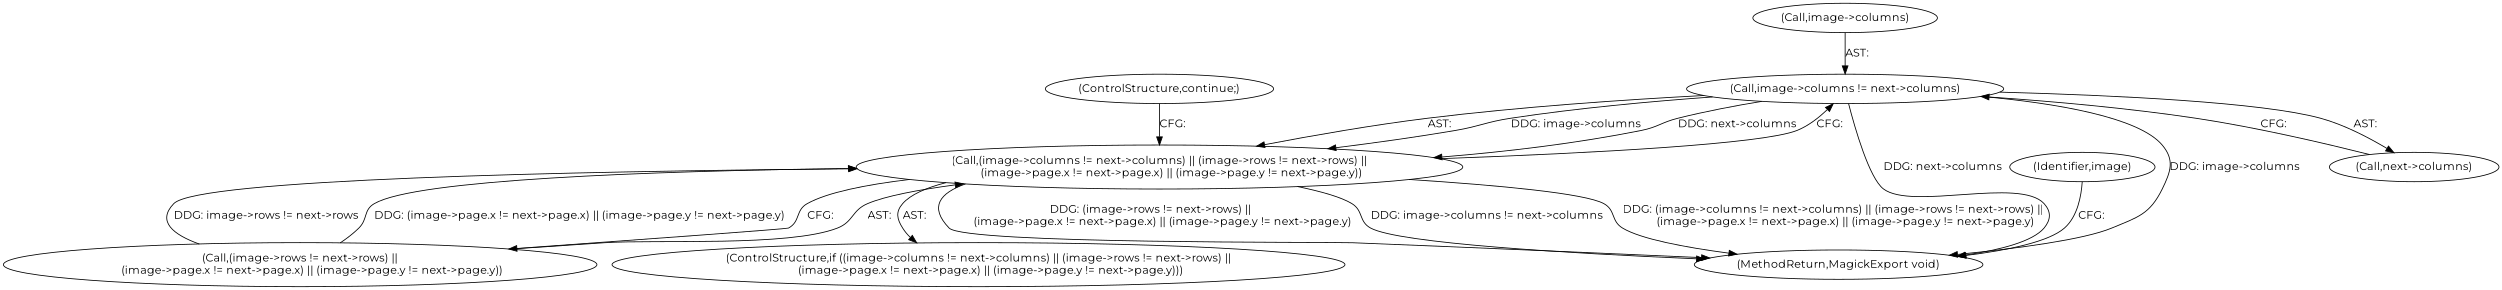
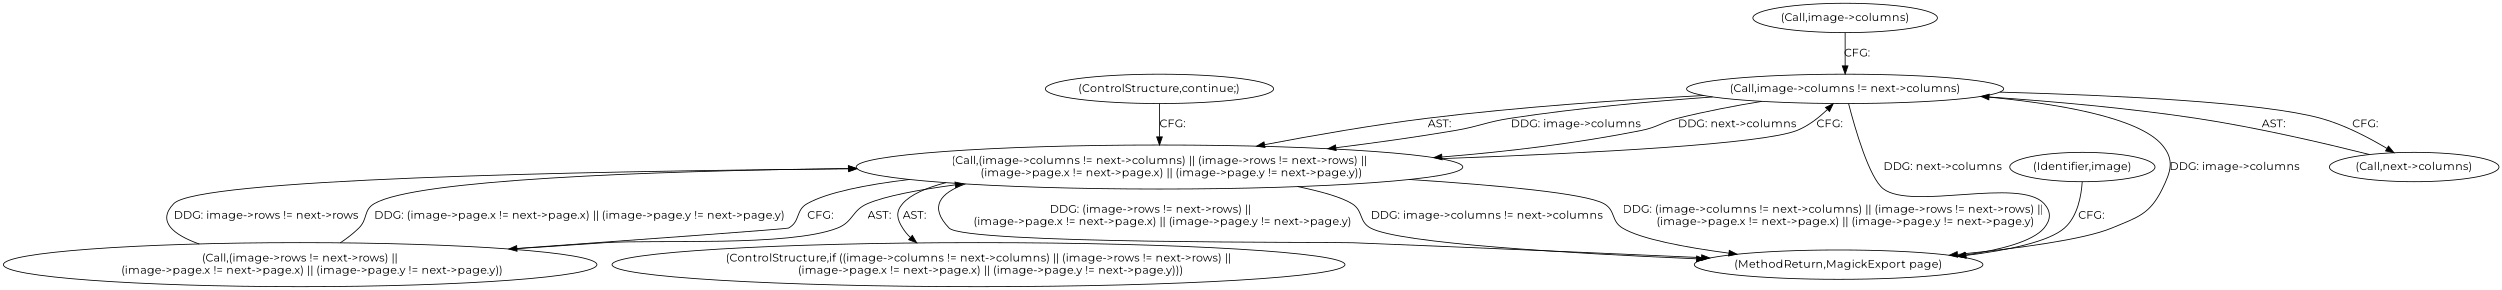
edge "(Call,image->columns)" -> "(Call,image->columns != next->columns)": label "AST: " -> "CFG: "
edge "(Call,next->columns)" -> "(Call,image->columns != next->columns)": label "CFG: " -> "AST: "
edge "(Call,image->columns != next->columns)" -> "(Call,next->columns)": label "AST: " -> "CFG: "
node "(MethodReturn,MagickExport void)": label "(MethodReturn,MagickExport void)" -> "(MethodReturn,MagickExport page)"
